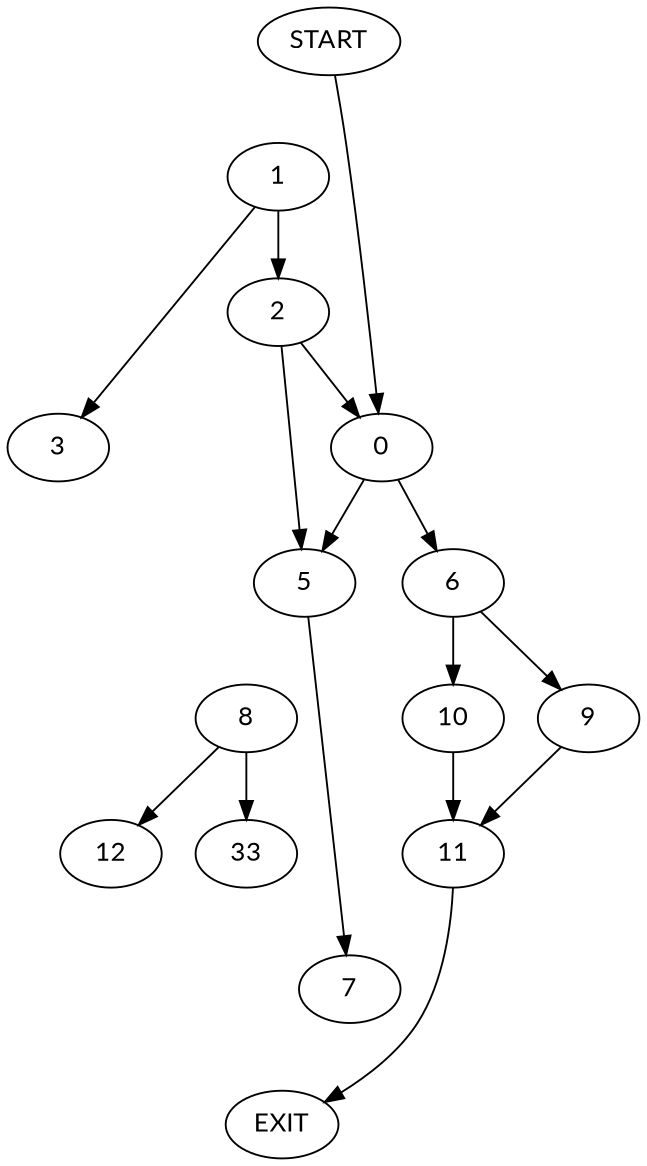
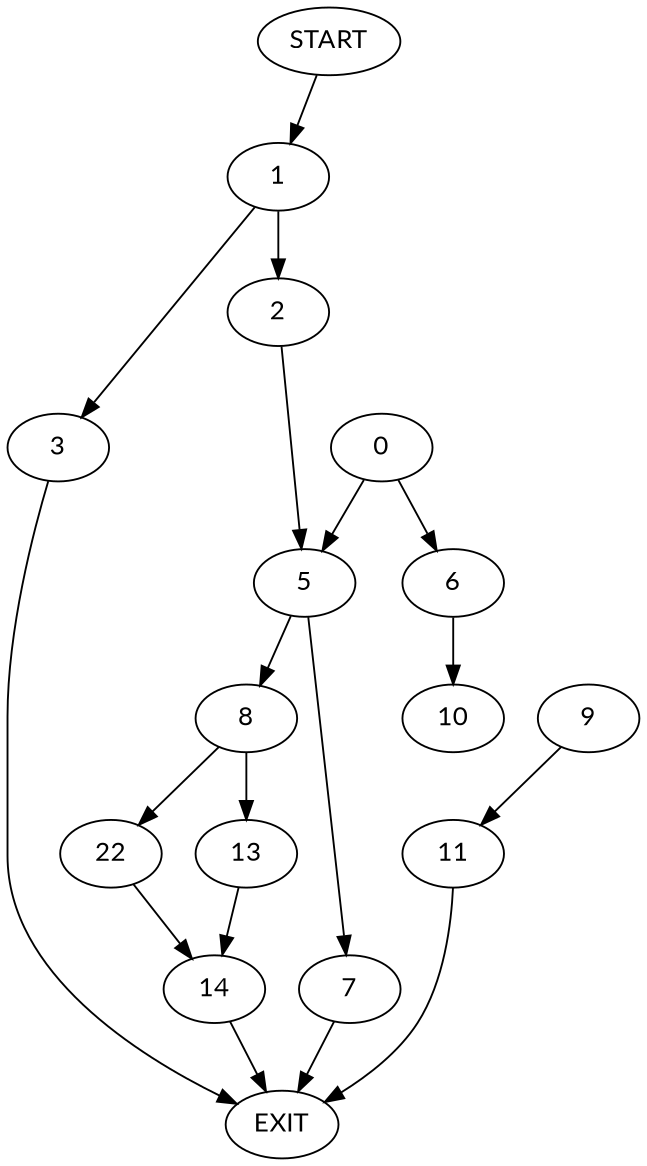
edge "START" -> "0": now "START" -> "1"
edge "2" -> "0": removed
edge "5" -> "8": added
edge "6" -> "9": removed
edge "10" -> "11": removed
edge "3" -> "EXIT": added
node "12": label "12" -> "22"
node "33": label "33" -> "13"
node "14": added
edge "7" -> "EXIT": added
